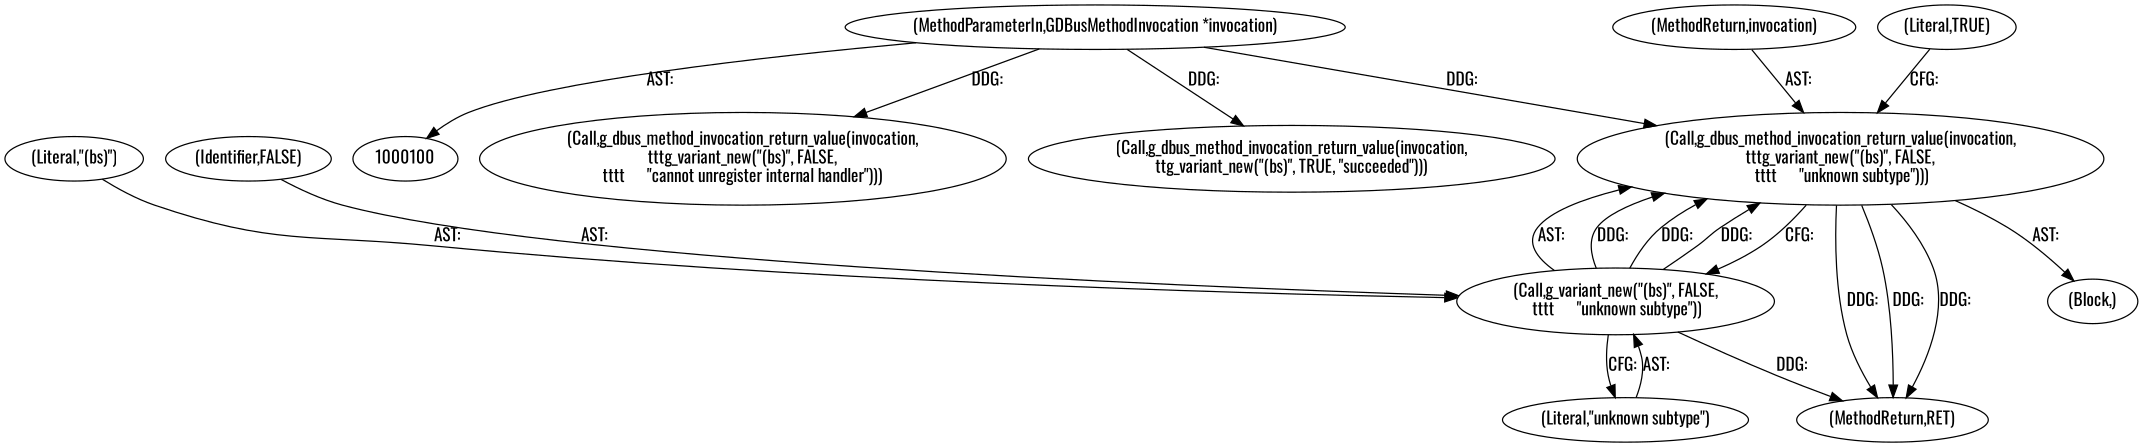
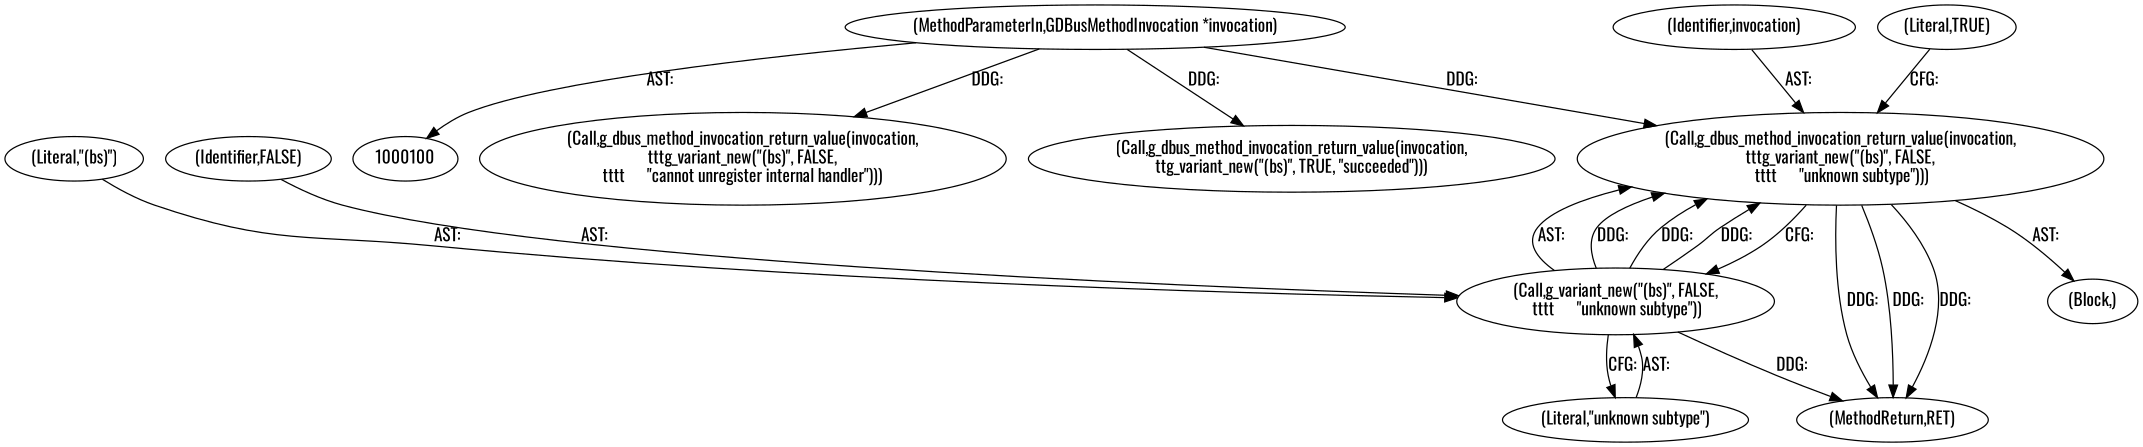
node "(MethodReturn,invocation)": label "(MethodReturn,invocation)" -> "(Identifier,invocation)"
